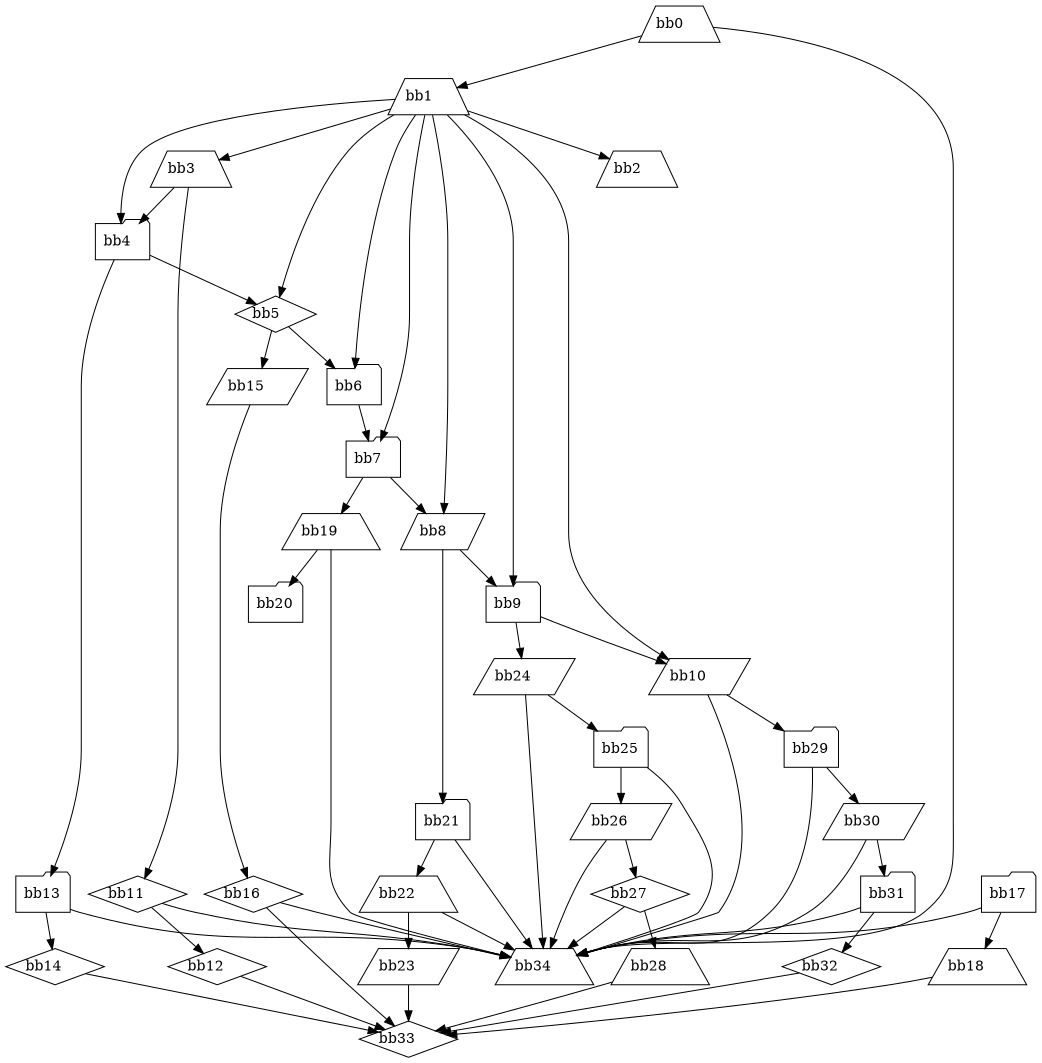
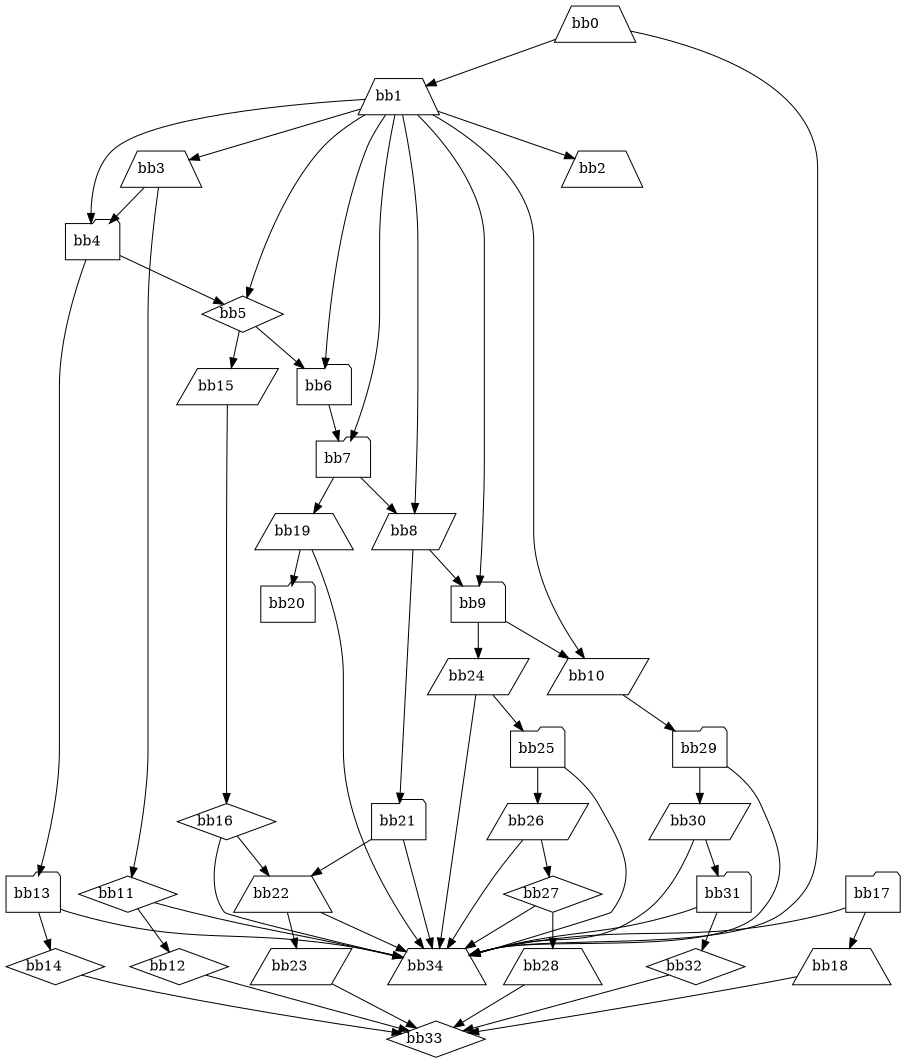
edge "bb10" -> "bb34": removed
edge "bb16" -> "bb33": now "bb16" -> "bb22"
